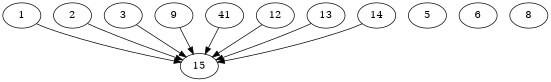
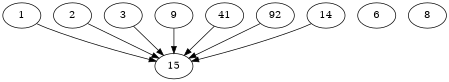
node "12": label "12" -> "92"
node "13": removed
node "5": removed
